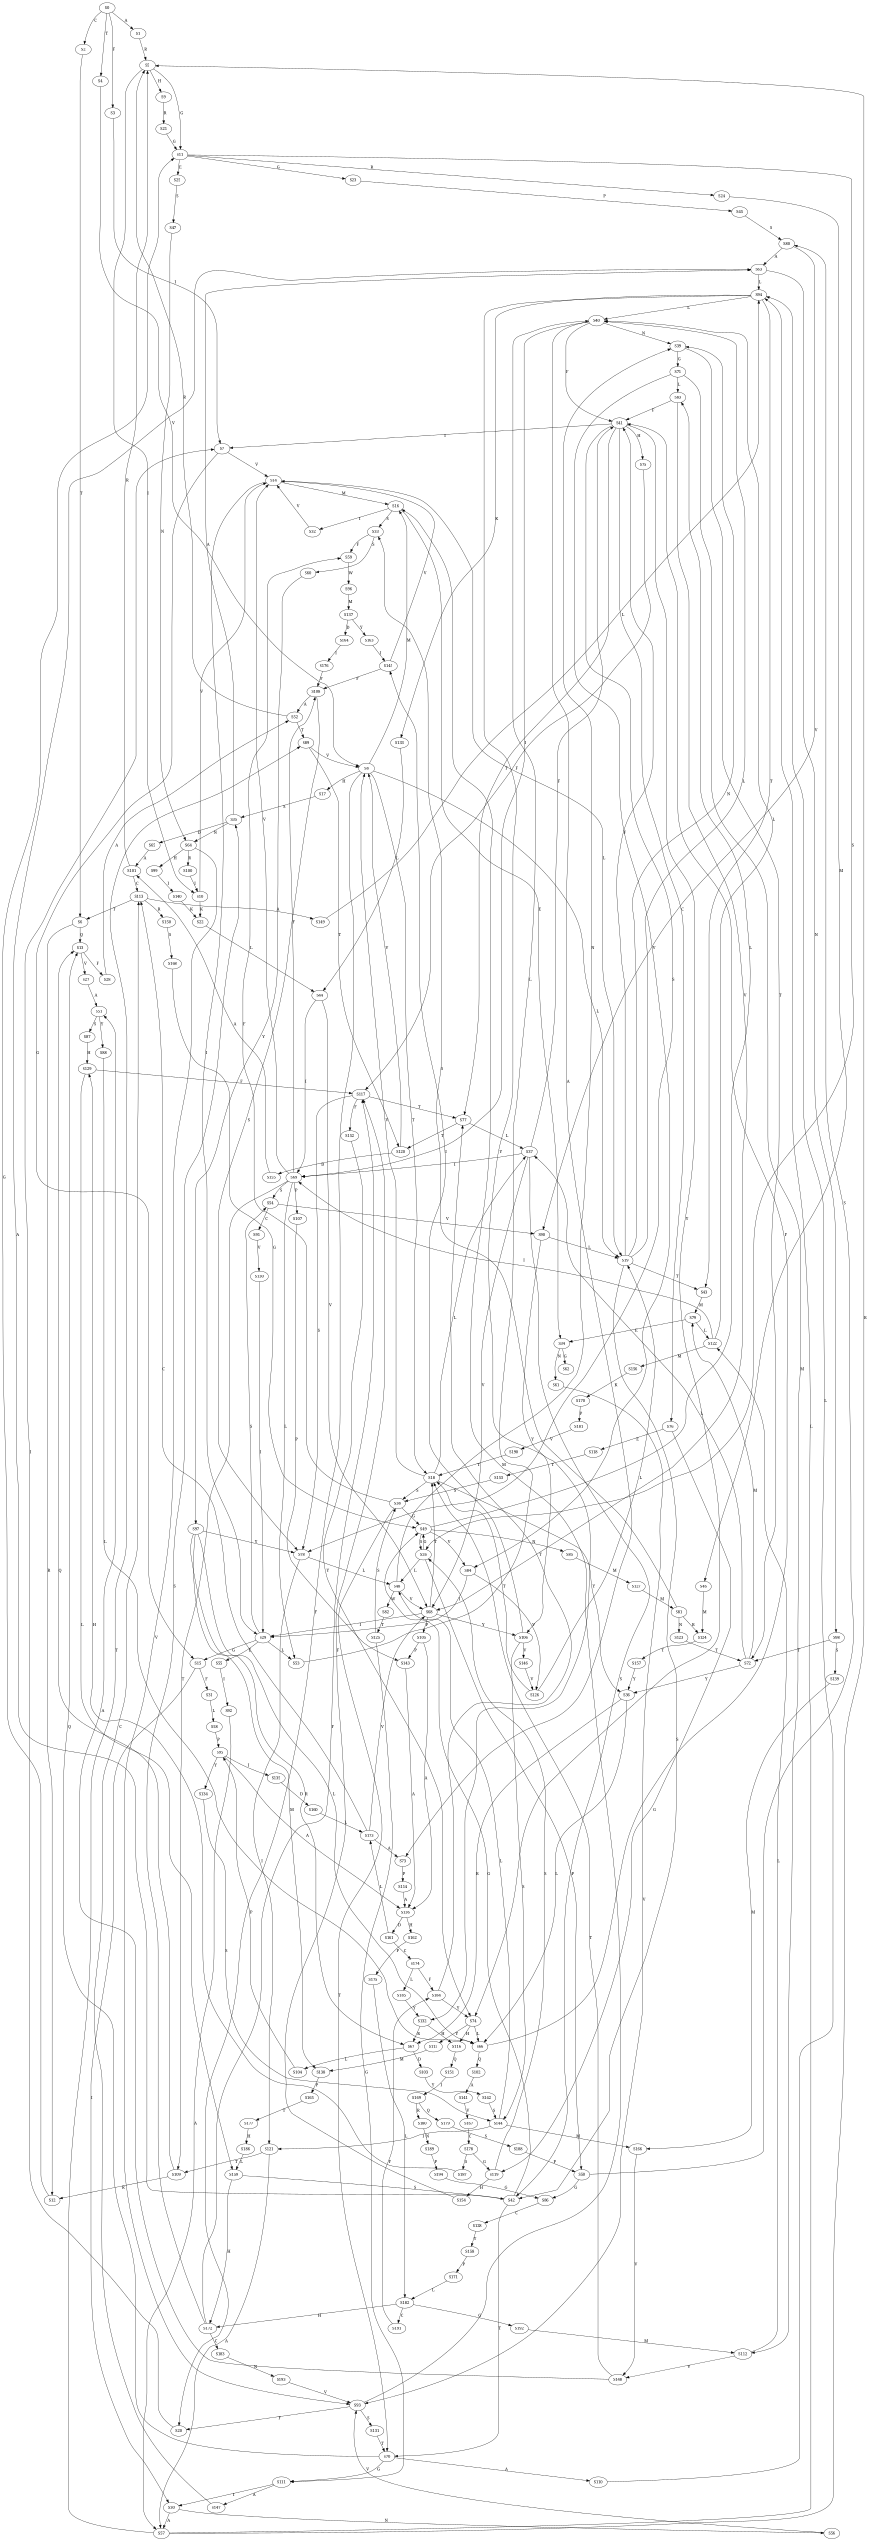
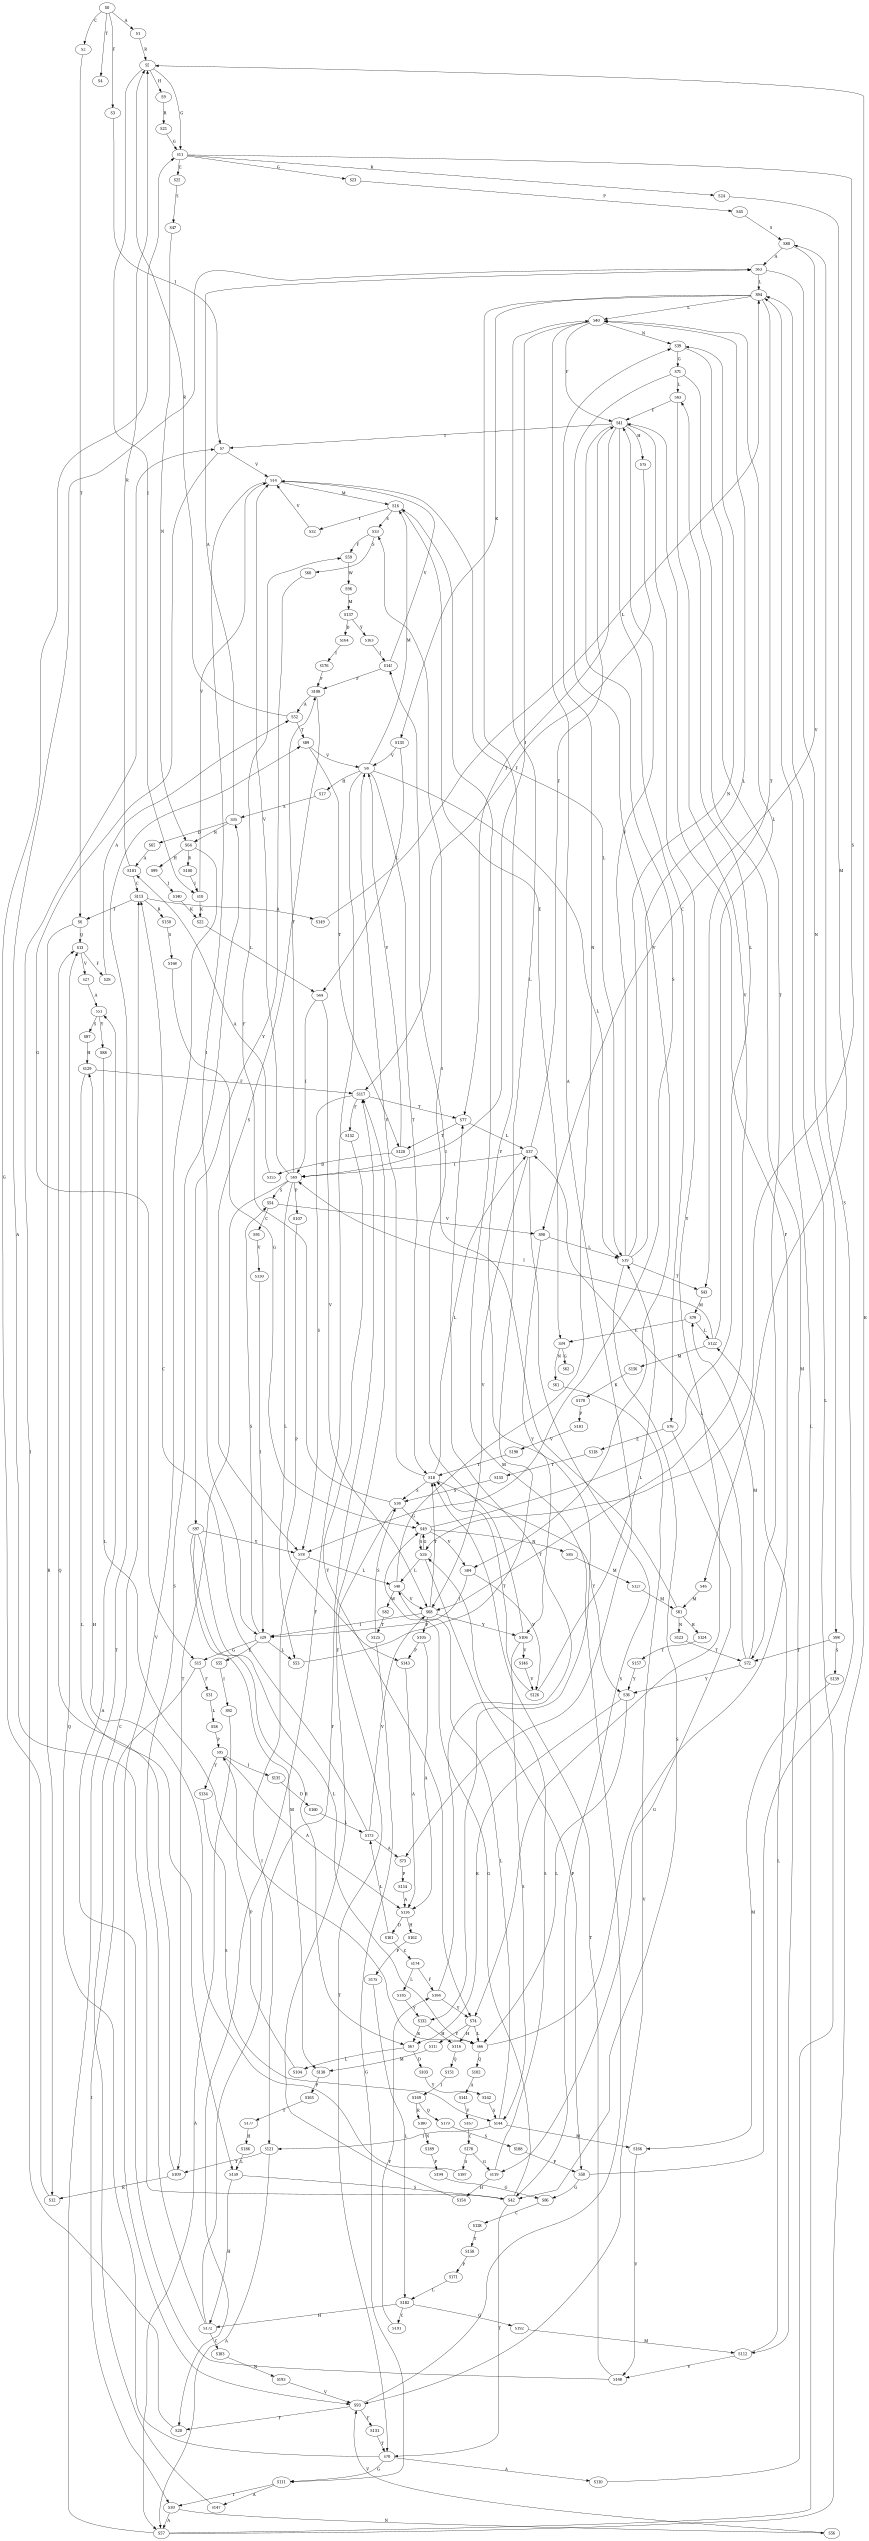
edge "S4" -> "S8": now "S133" -> "S8"
edge "S46" -> "S124": now "S46" -> "S81"
edge "S93" -> "S131": label "S" -> "F"
